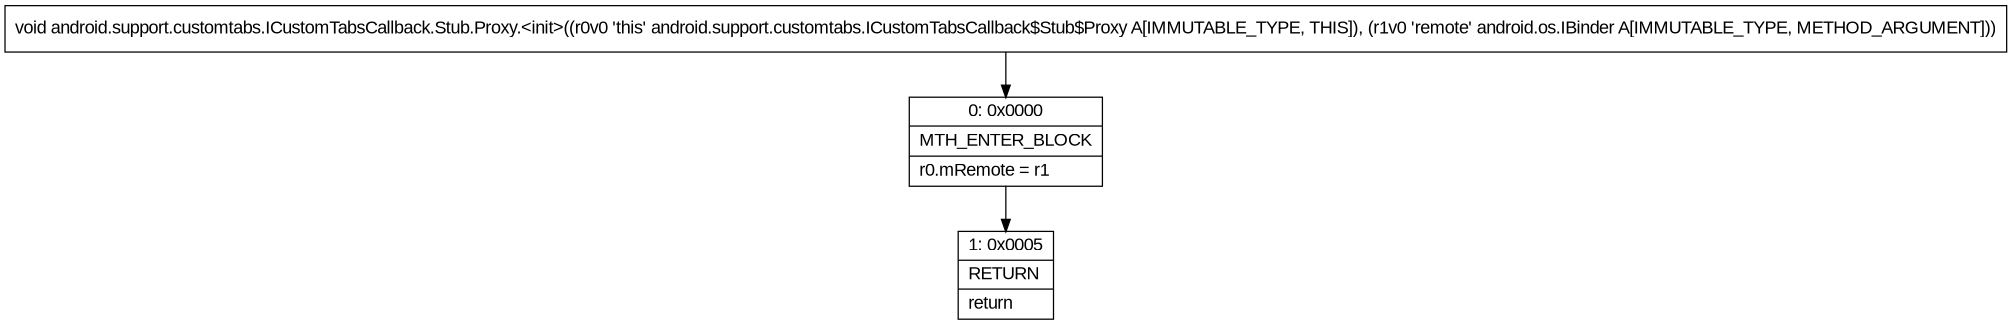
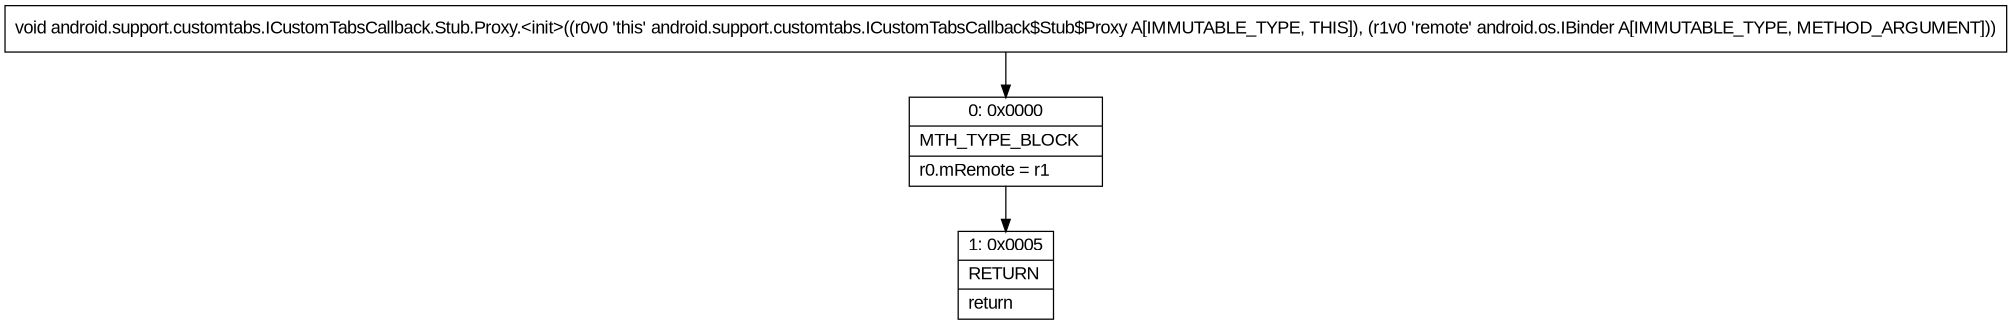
node "0: 0x0000": text "MTH_ENTER_BLOCK" -> "MTH_TYPE_BLOCK"
